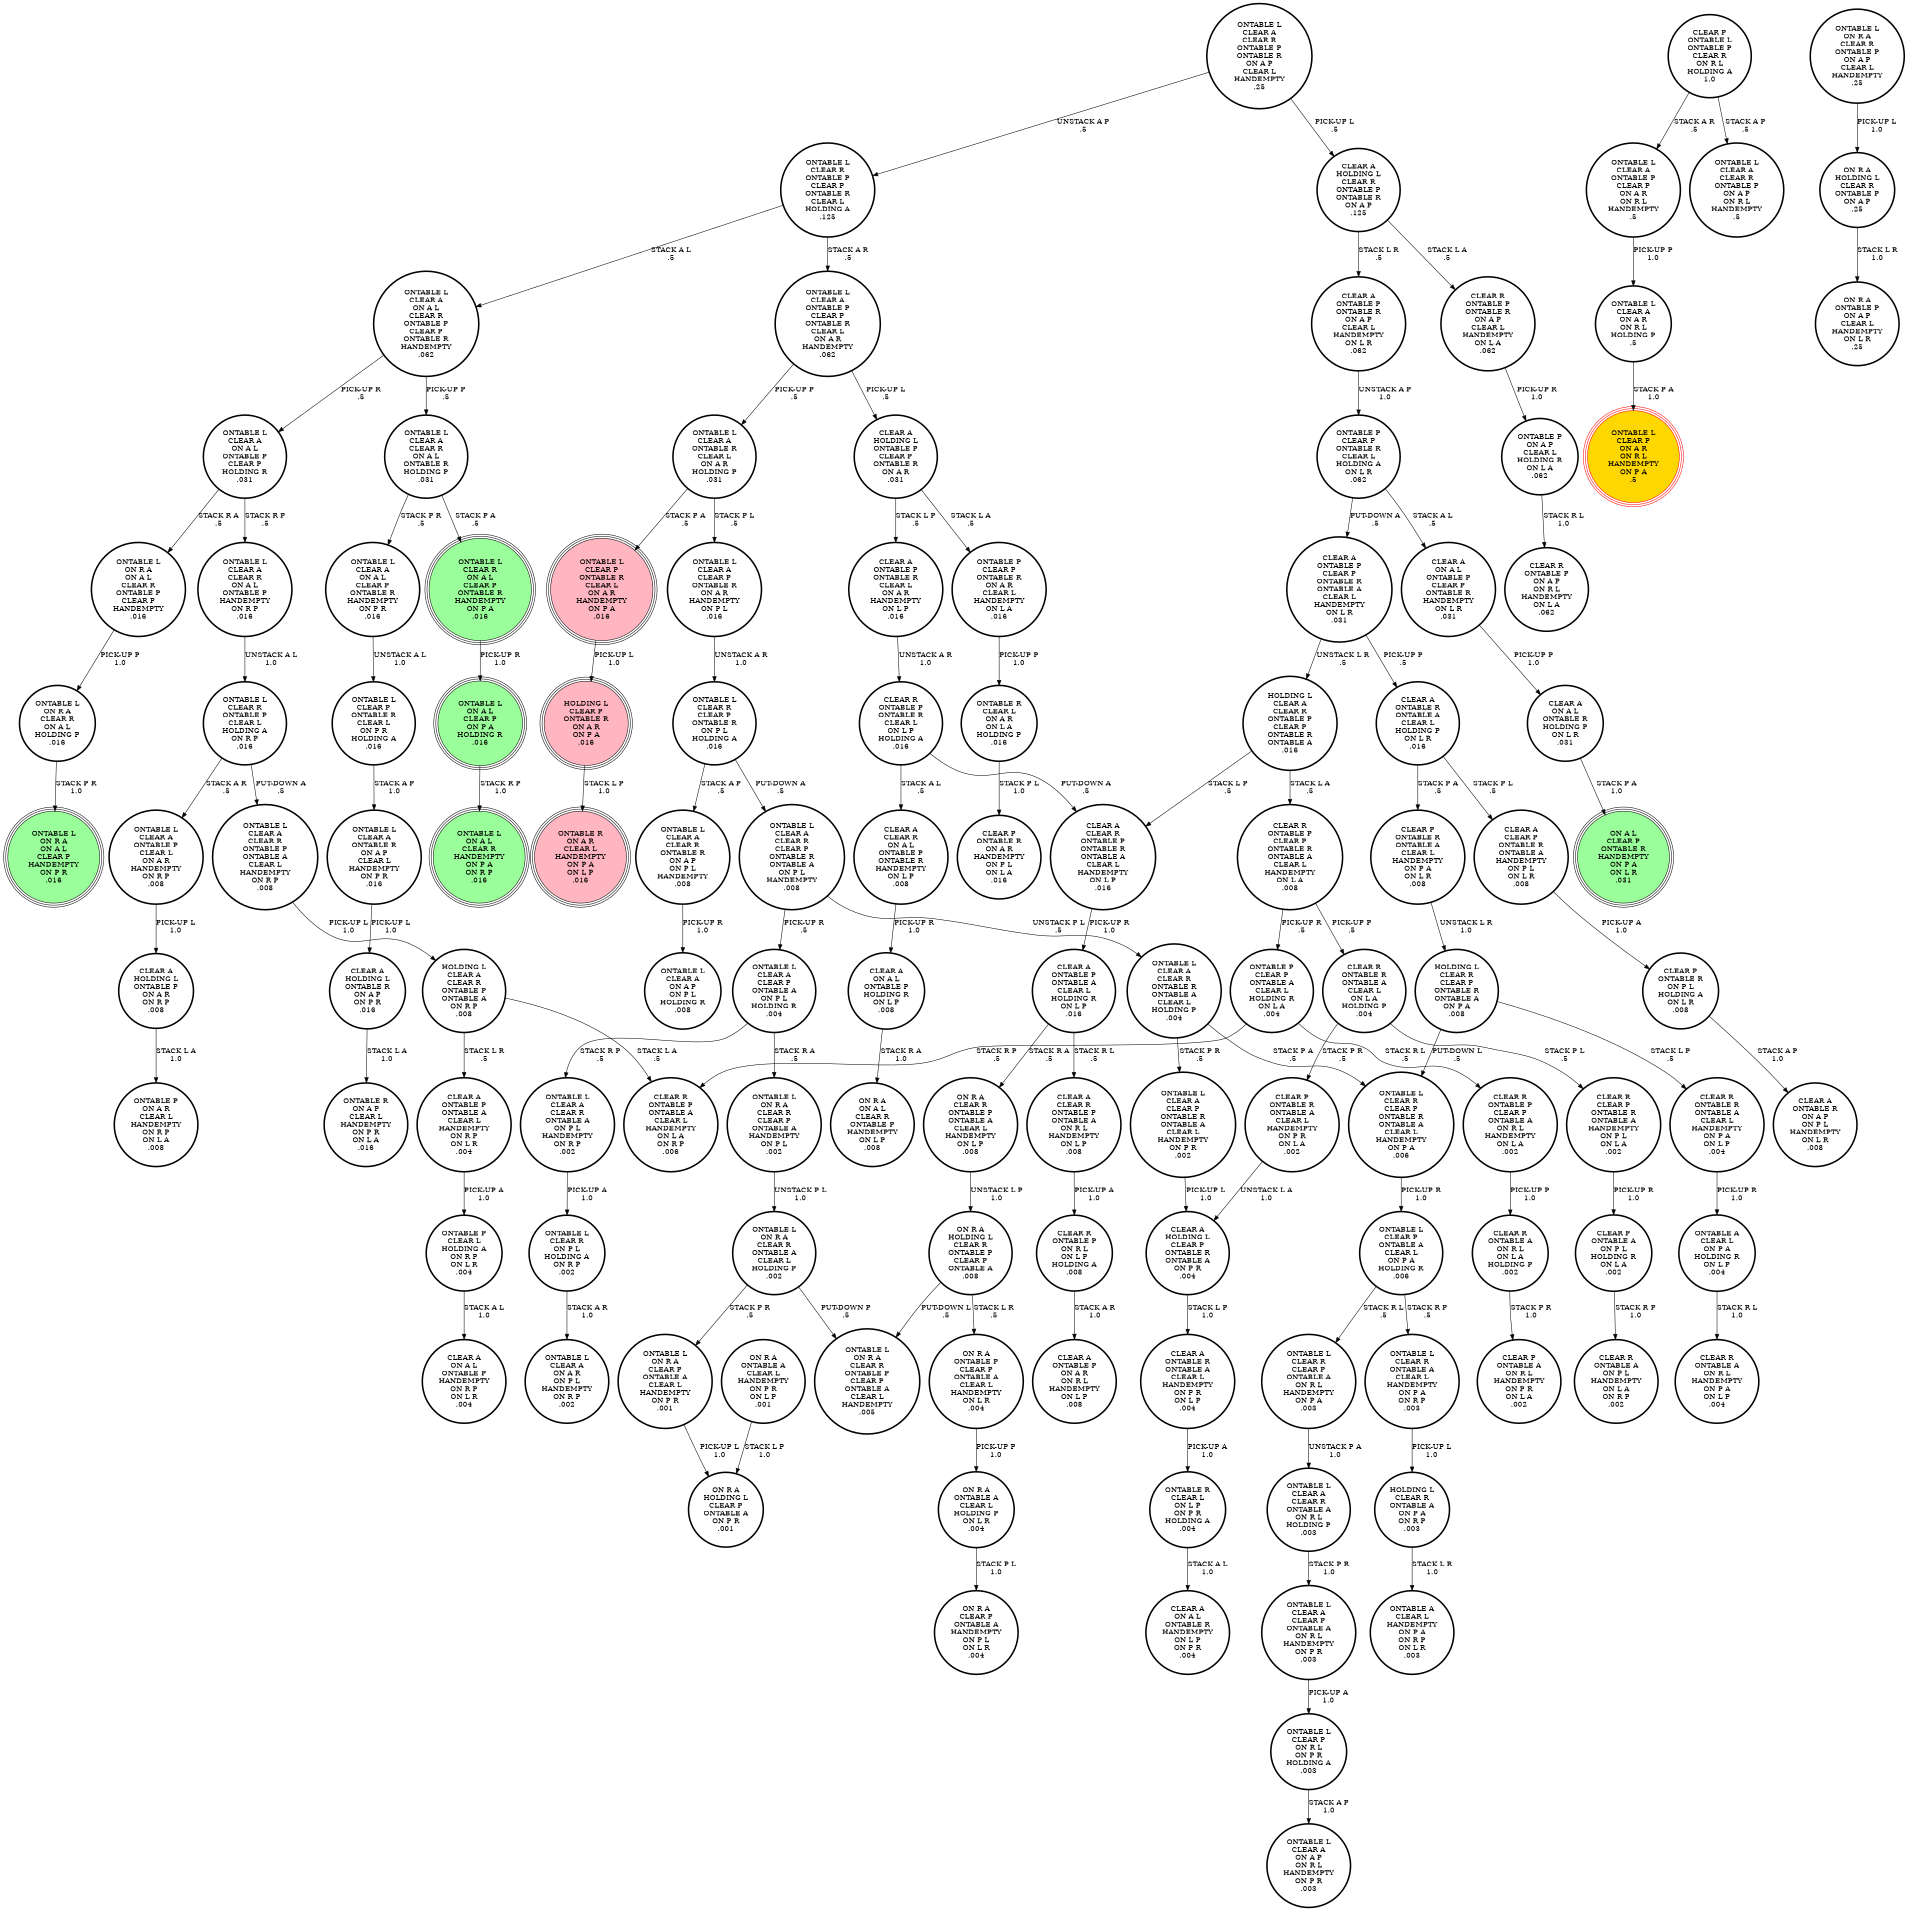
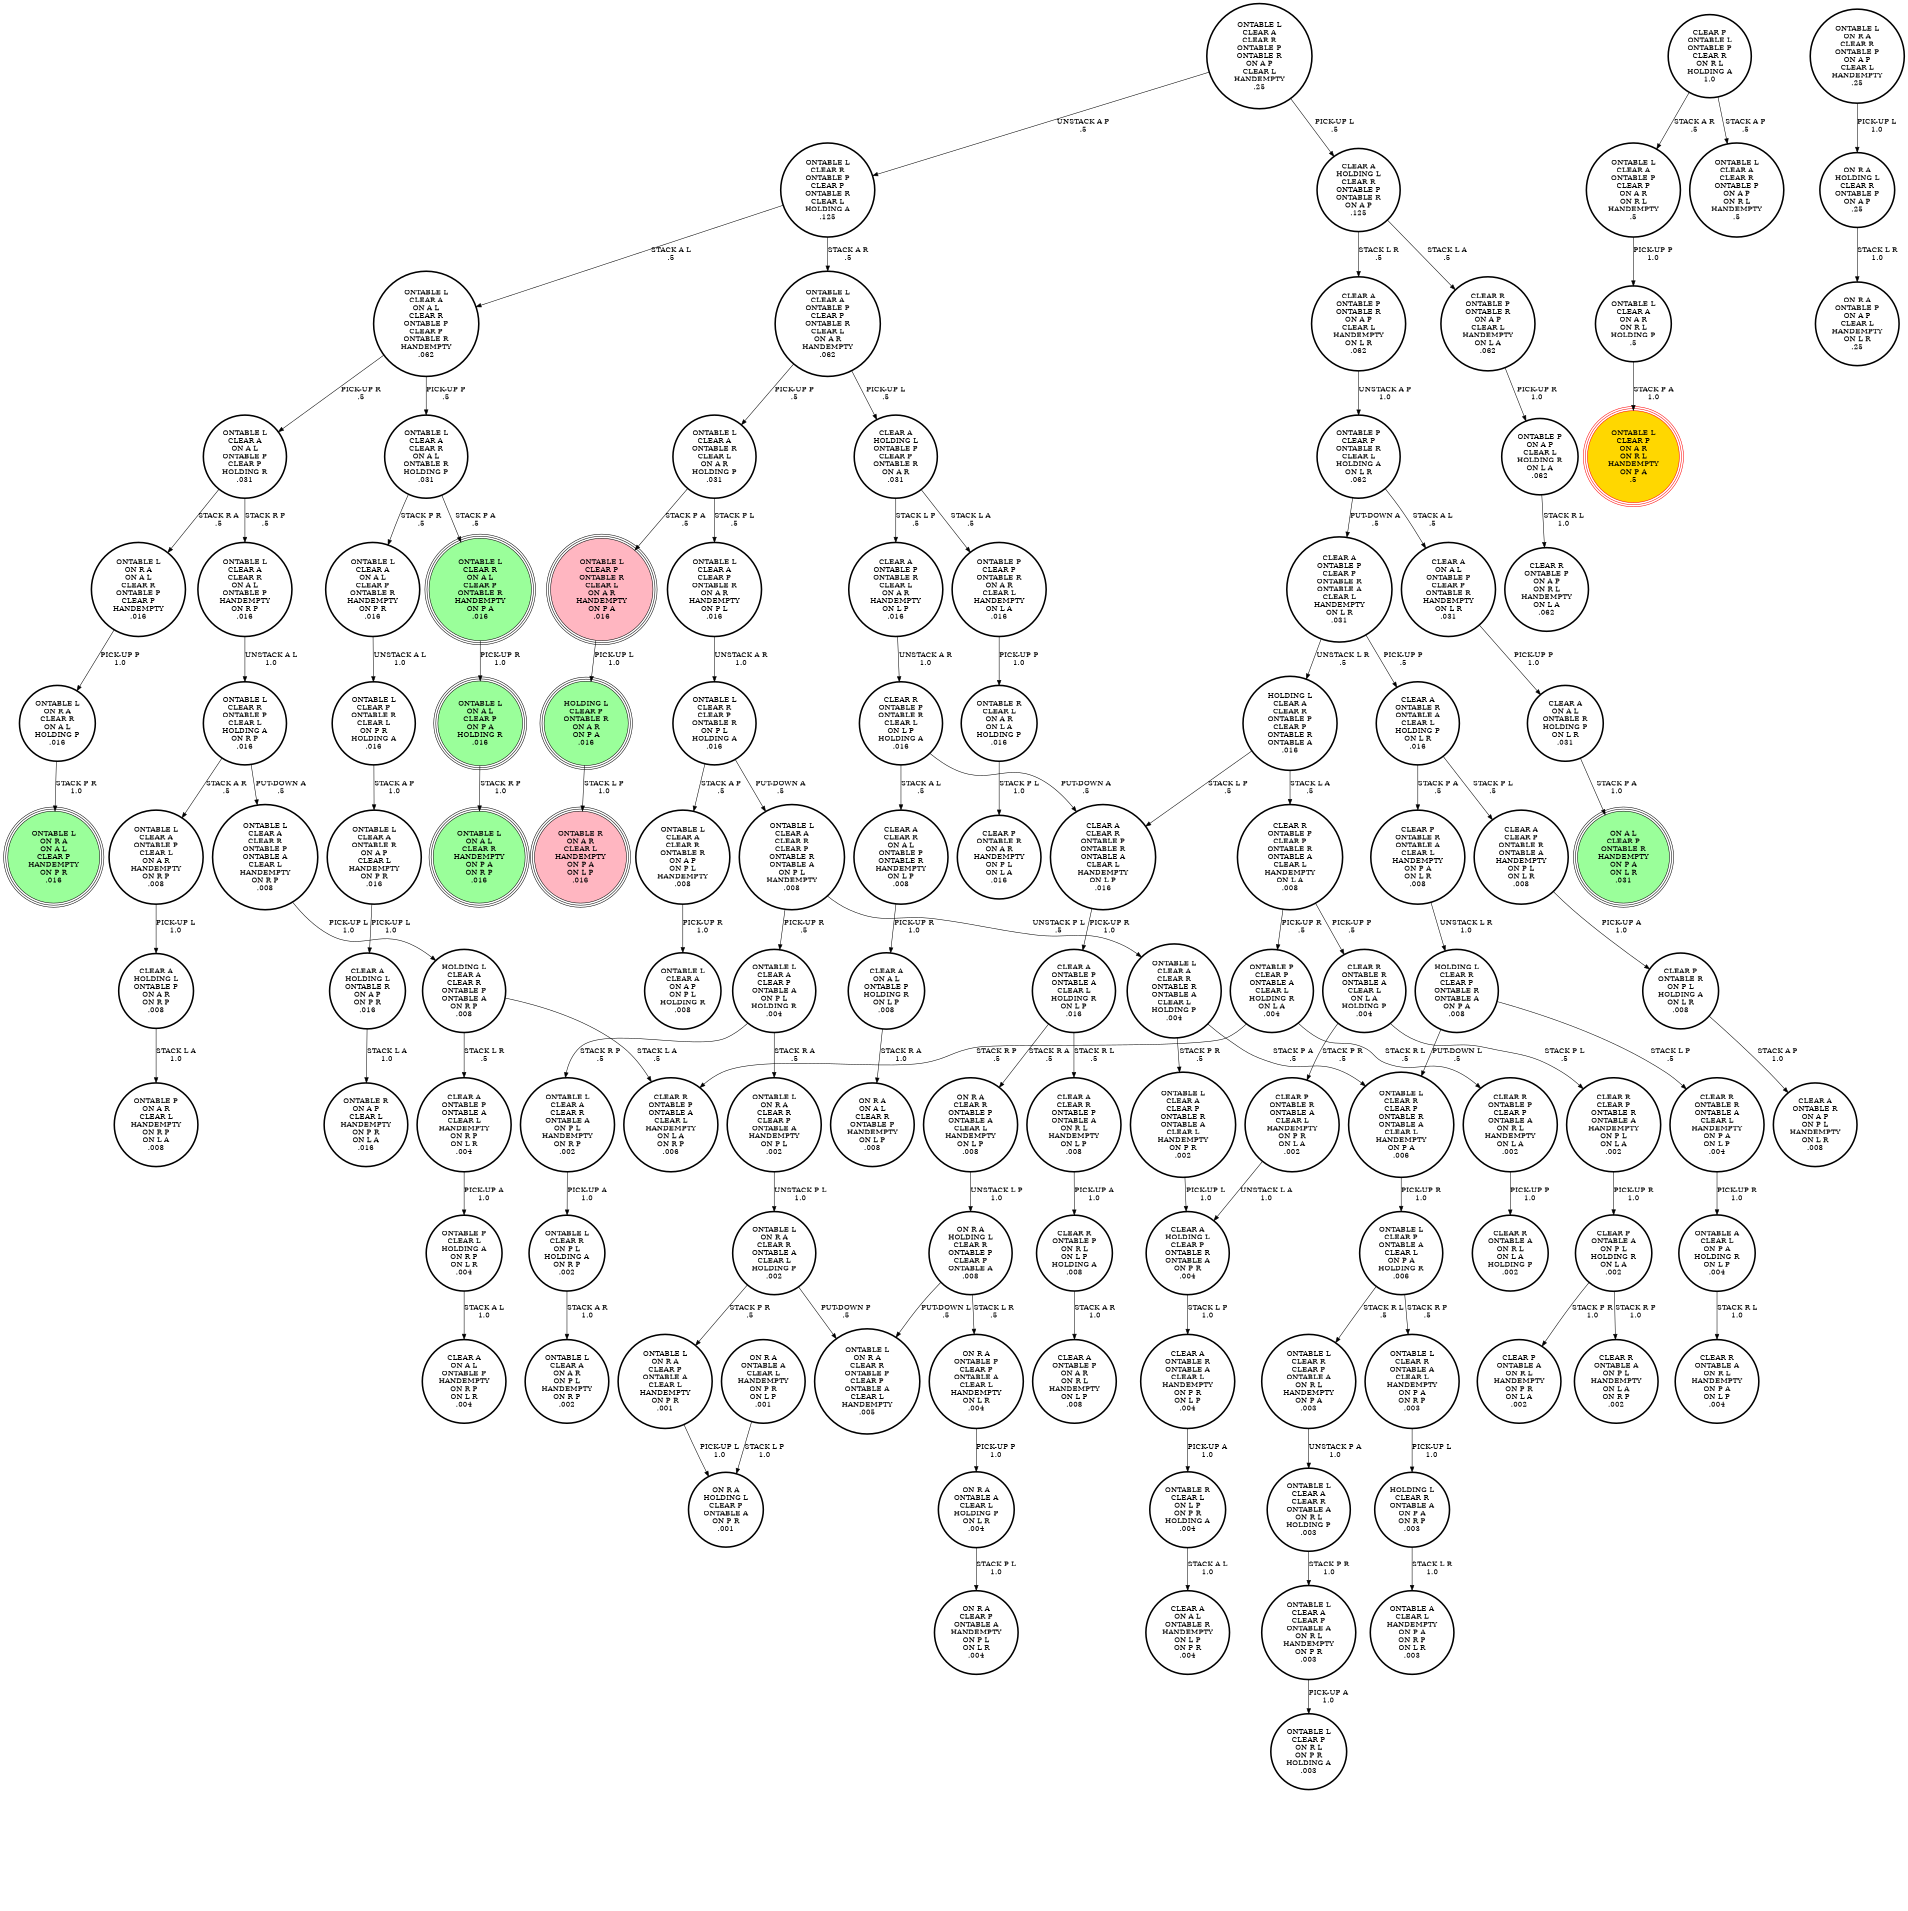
node "HOLDING L CLEAR P ONTABLE R ON A R ON P A .016": fillcolor lightpink -> palegreen1
edge "CLEAR R ONTABLE A ON R L ON L A HOLDING P .002" -> "CLEAR P ONTABLE A ON R L HANDEMPTY ON P R ON L A .002": now "CLEAR P ONTABLE A ON P L HOLDING R ON L A .002" -> "CLEAR P ONTABLE A ON R L HANDEMPTY ON P R ON L A .002"
node "ONTABLE L CLEAR A ON A P ON R L HANDEMPTY ON P R .003": removed
